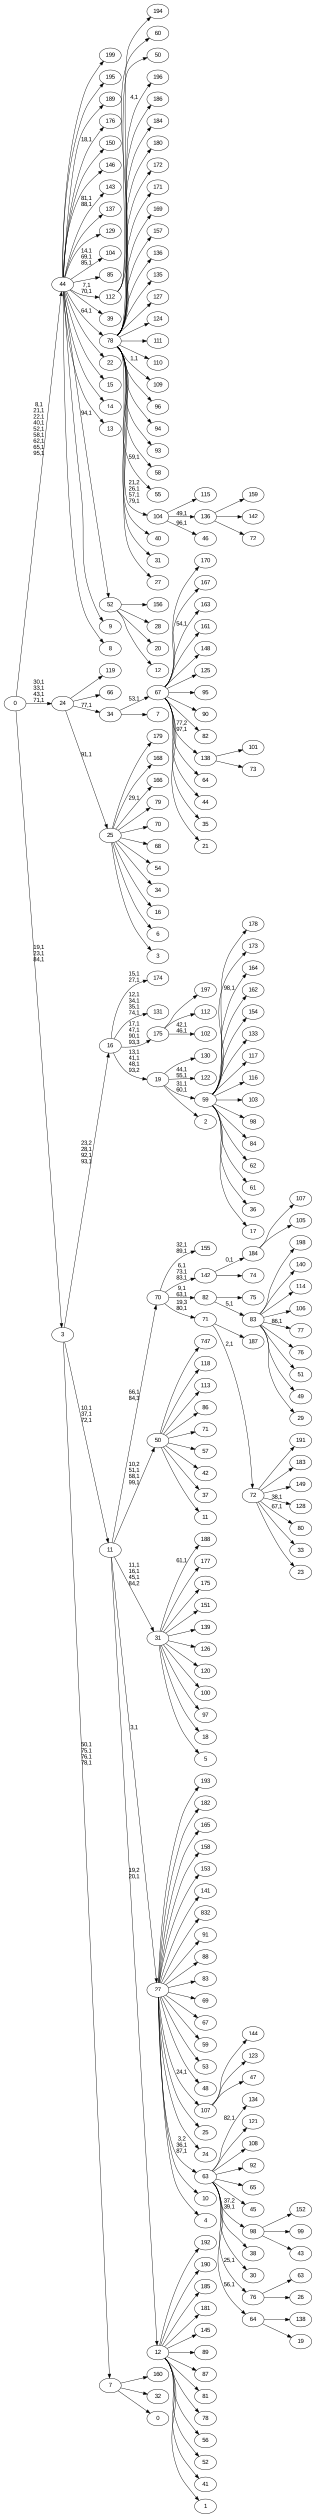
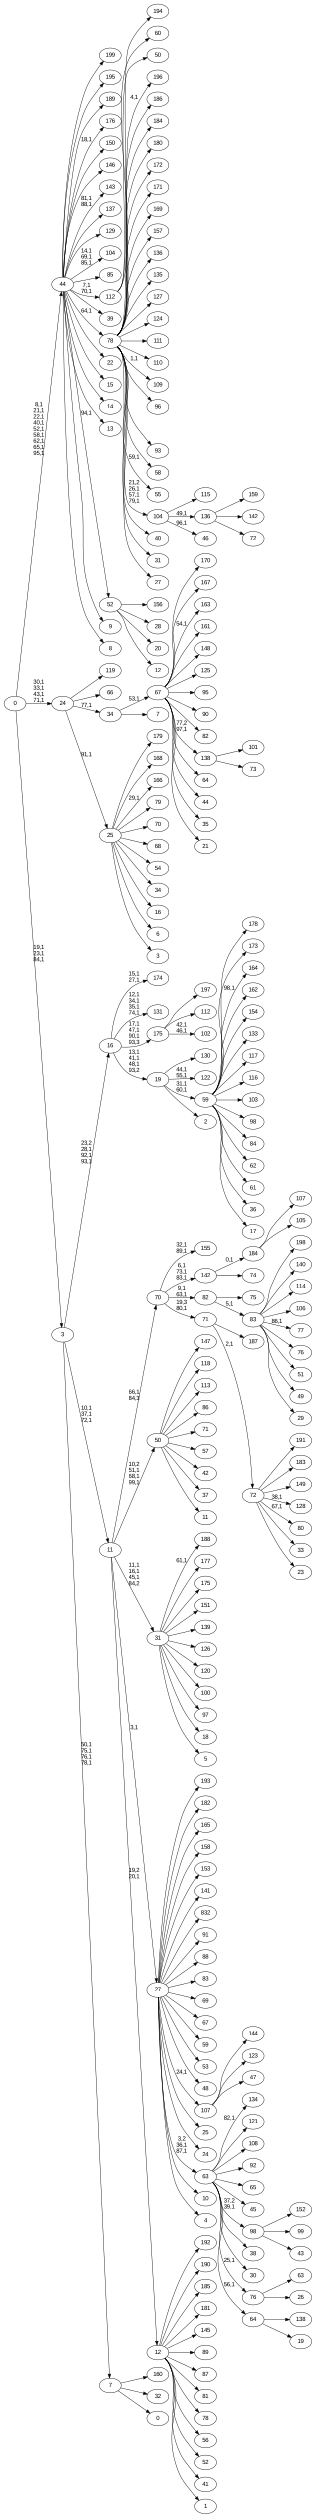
node "94": removed
node "747": label "747" -> "147"
